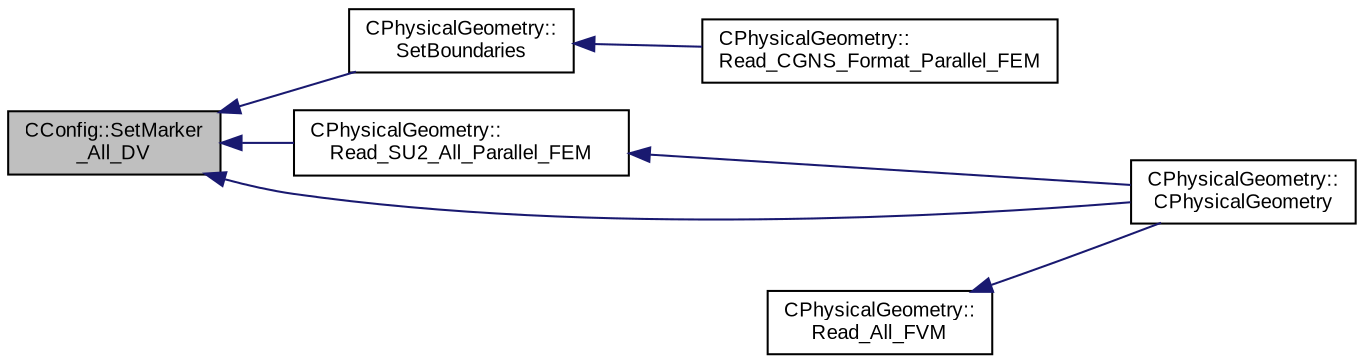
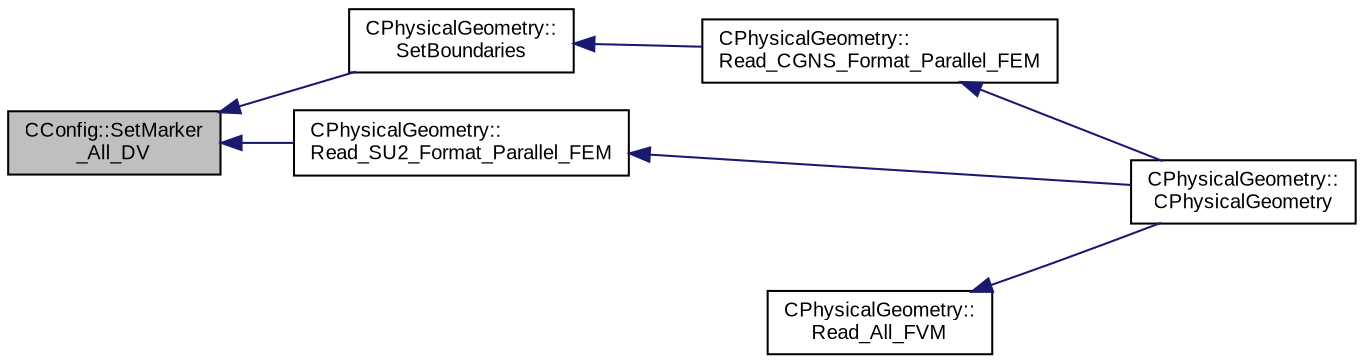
node "CPhysicalGeometry:: Read_SU2_All_Parallel_FEM": label "CPhysicalGeometry:: Read_SU2_All_Parallel_FEM" -> "CPhysicalGeometry:: Read_SU2_Format_Parallel_FEM"
edge "CPhysicalGeometry:: CPhysicalGeometry" -> "CConfig::SetMarker _All_DV": now "CPhysicalGeometry:: CPhysicalGeometry" -> "CPhysicalGeometry:: Read_CGNS_Format_Parallel_FEM"
